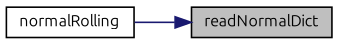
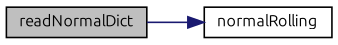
edge "normalRolling" -> "readNormalDict": reversed
